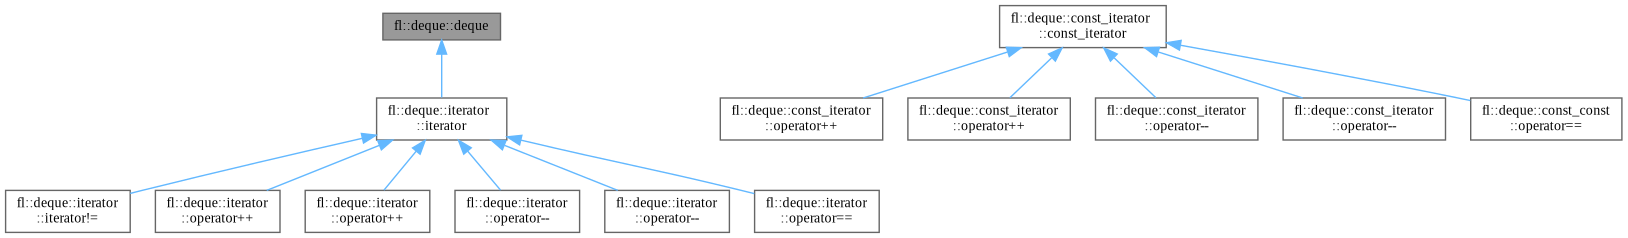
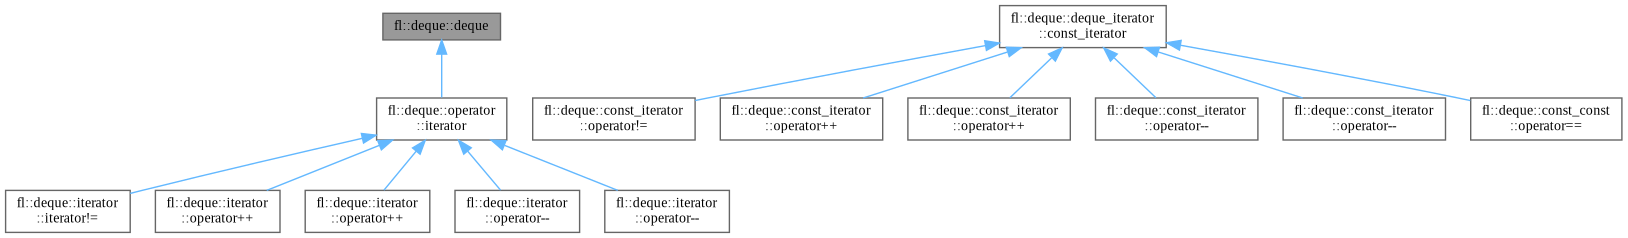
node "fl::deque::const_iterator ::const_iterator": label "fl::deque::const_iterator ::const_iterator" -> "fl::deque::deque_iterator ::const_iterator"
node "fl::deque::iterator ::iterator": label "fl::deque::iterator ::iterator" -> "fl::deque::operator ::iterator"
node "fl::deque::const_iterator ::operator!=": added
node "fl::deque::iterator ::operator==": removed
